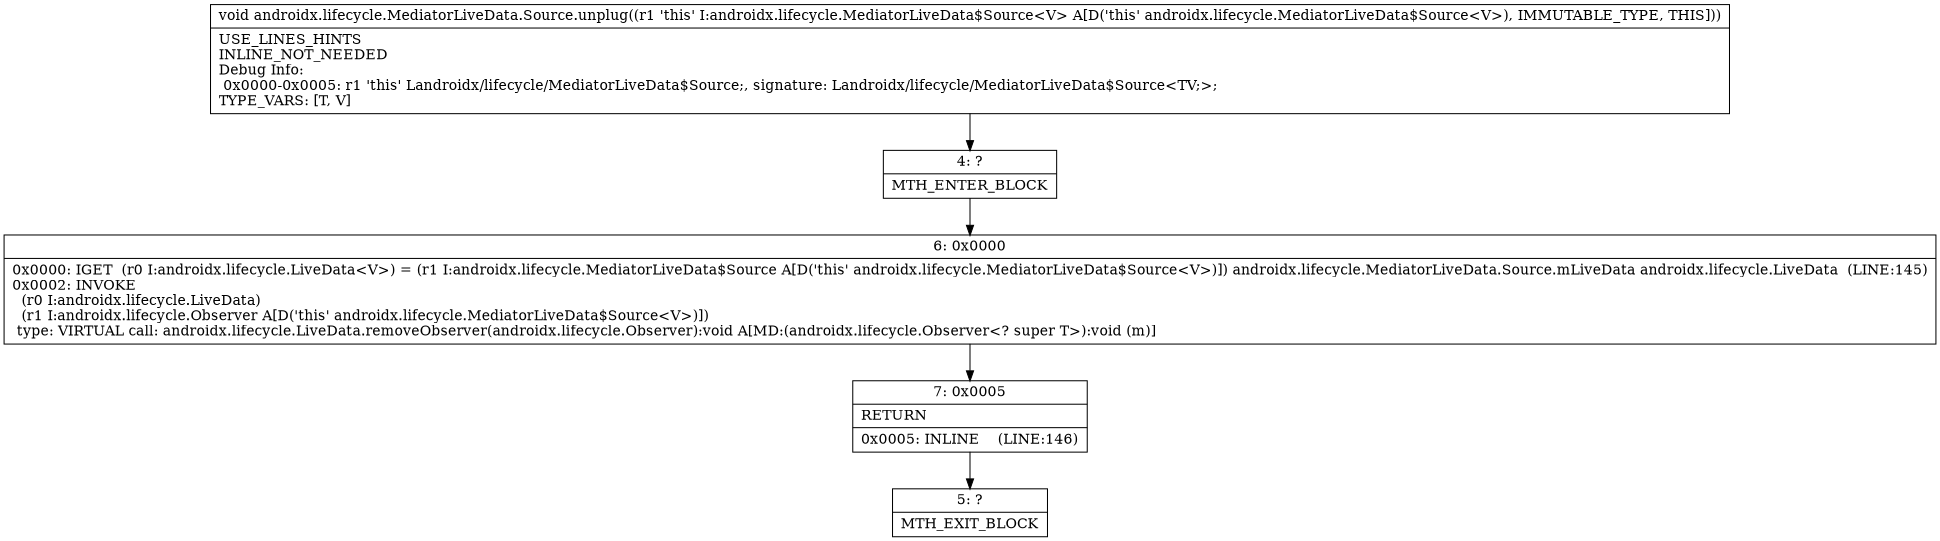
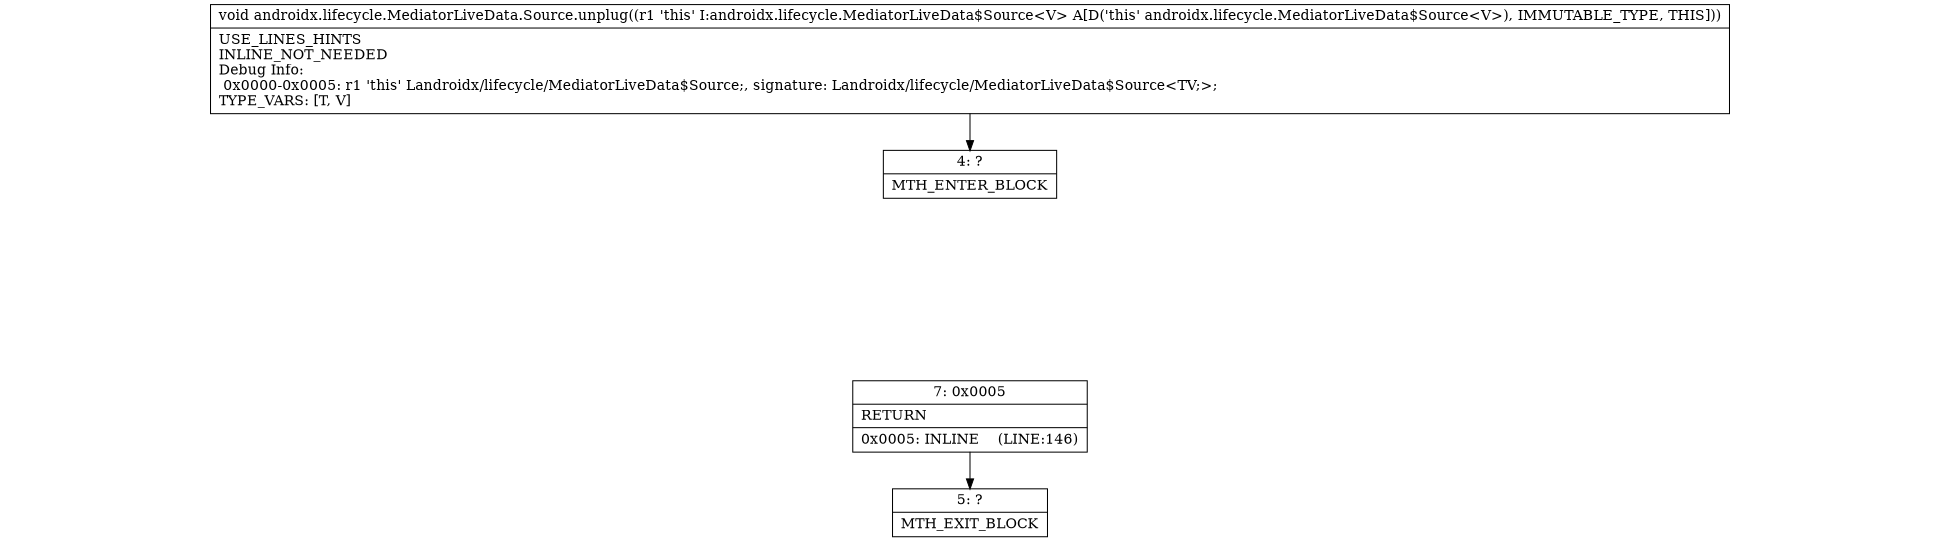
node "6: 0x0000": removed
